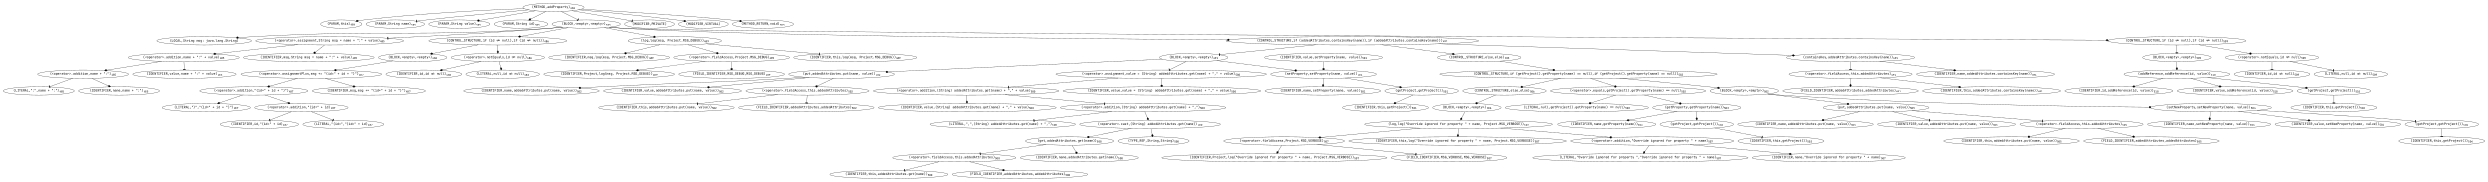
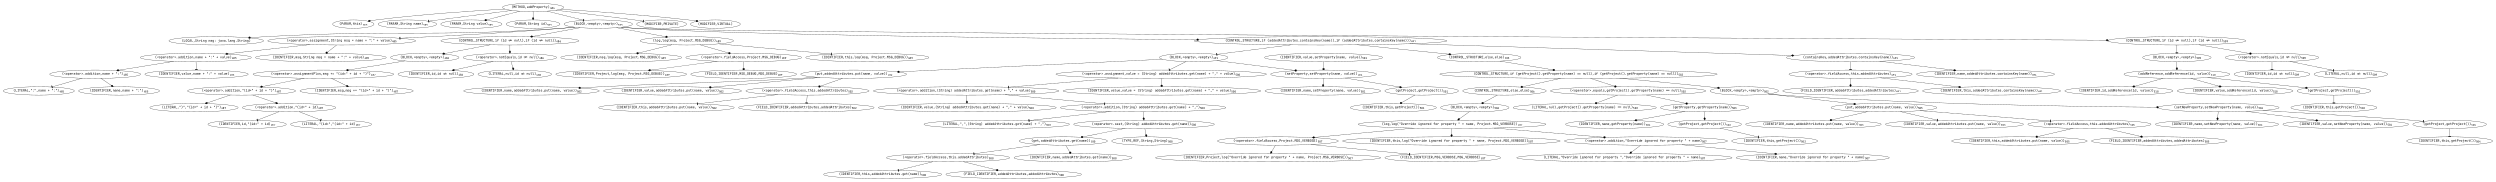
node "(METHOD_RETURN,void)": removed
